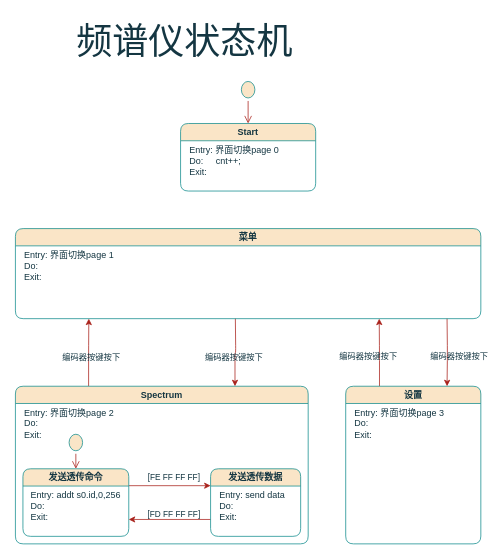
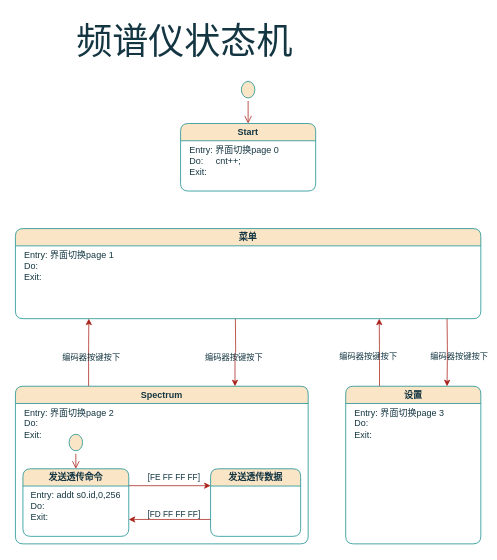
node "Entry: send data Do: Exit:": removed
